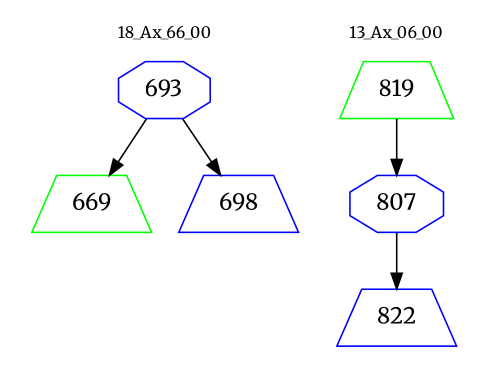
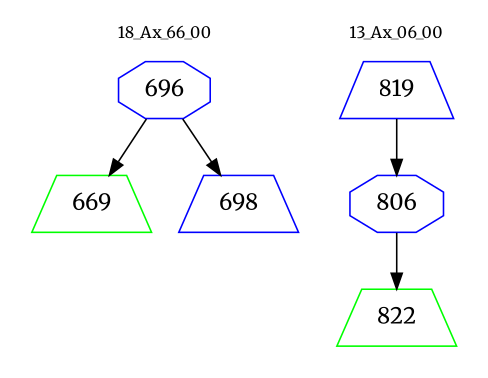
node "693": label "693" -> "696"
node "819": color green -> blue
node "807": label "807" -> "806"
node "822": color blue -> green
